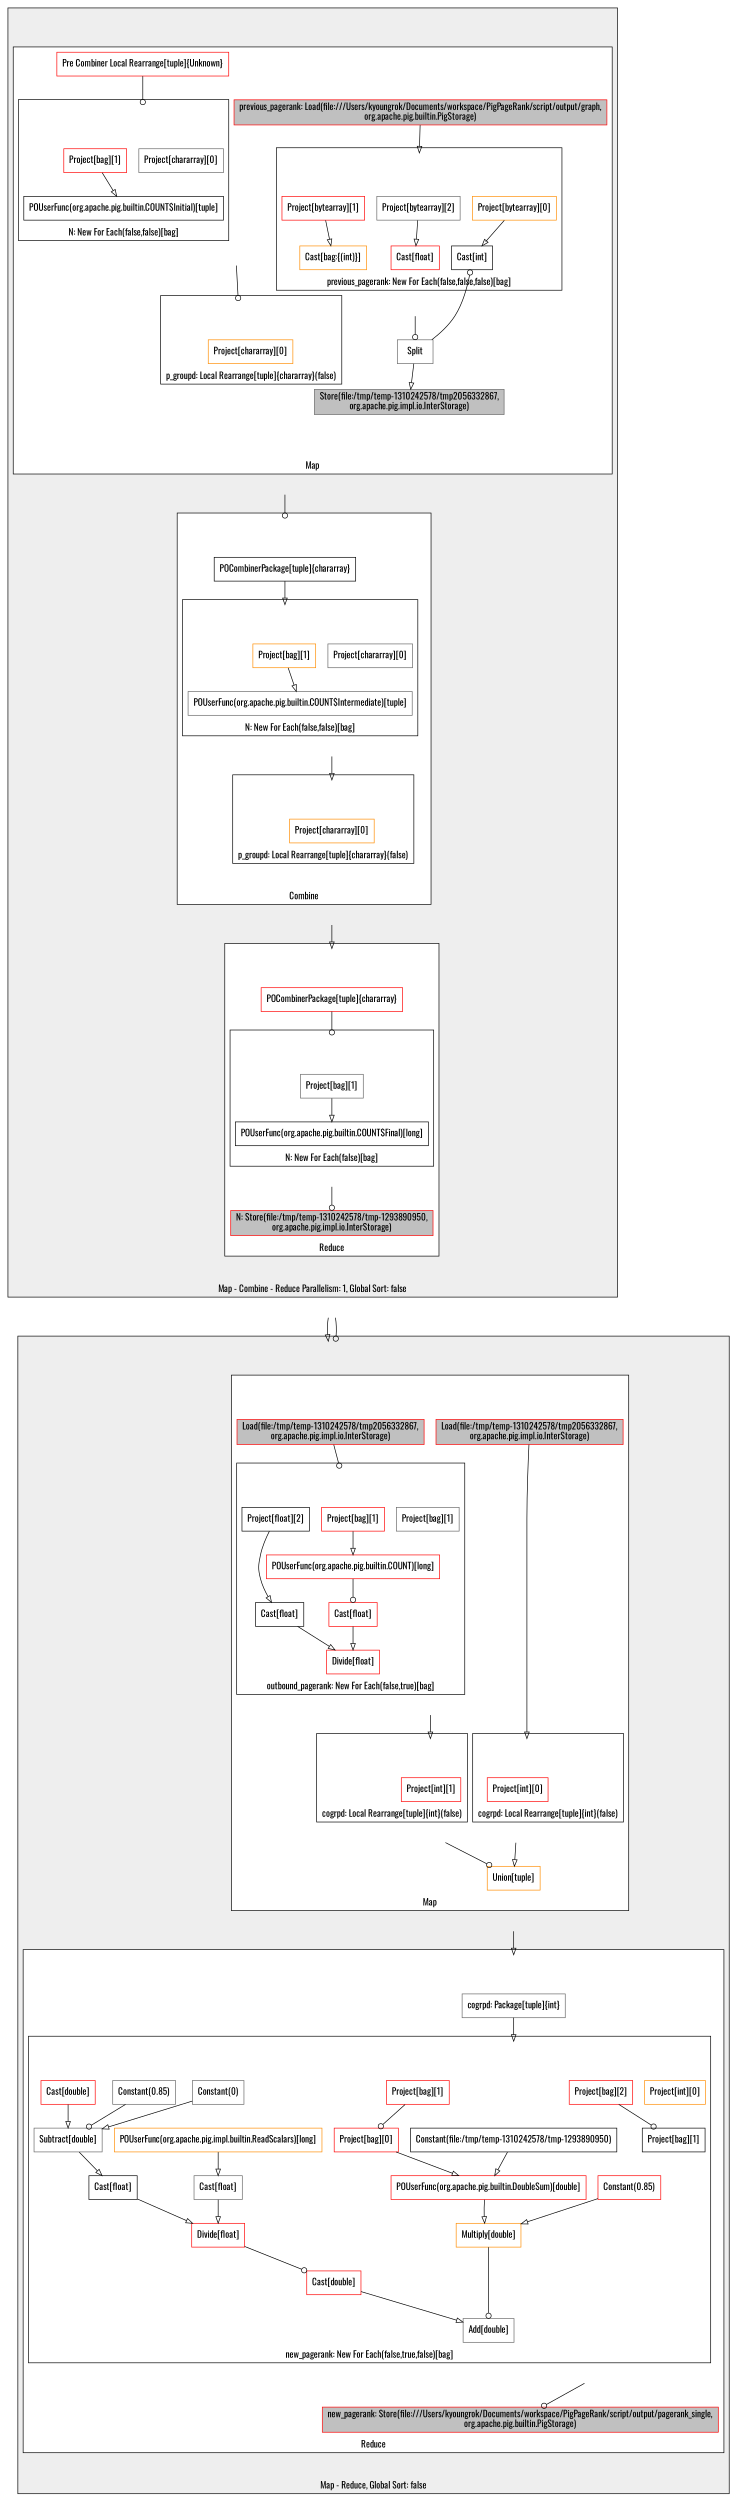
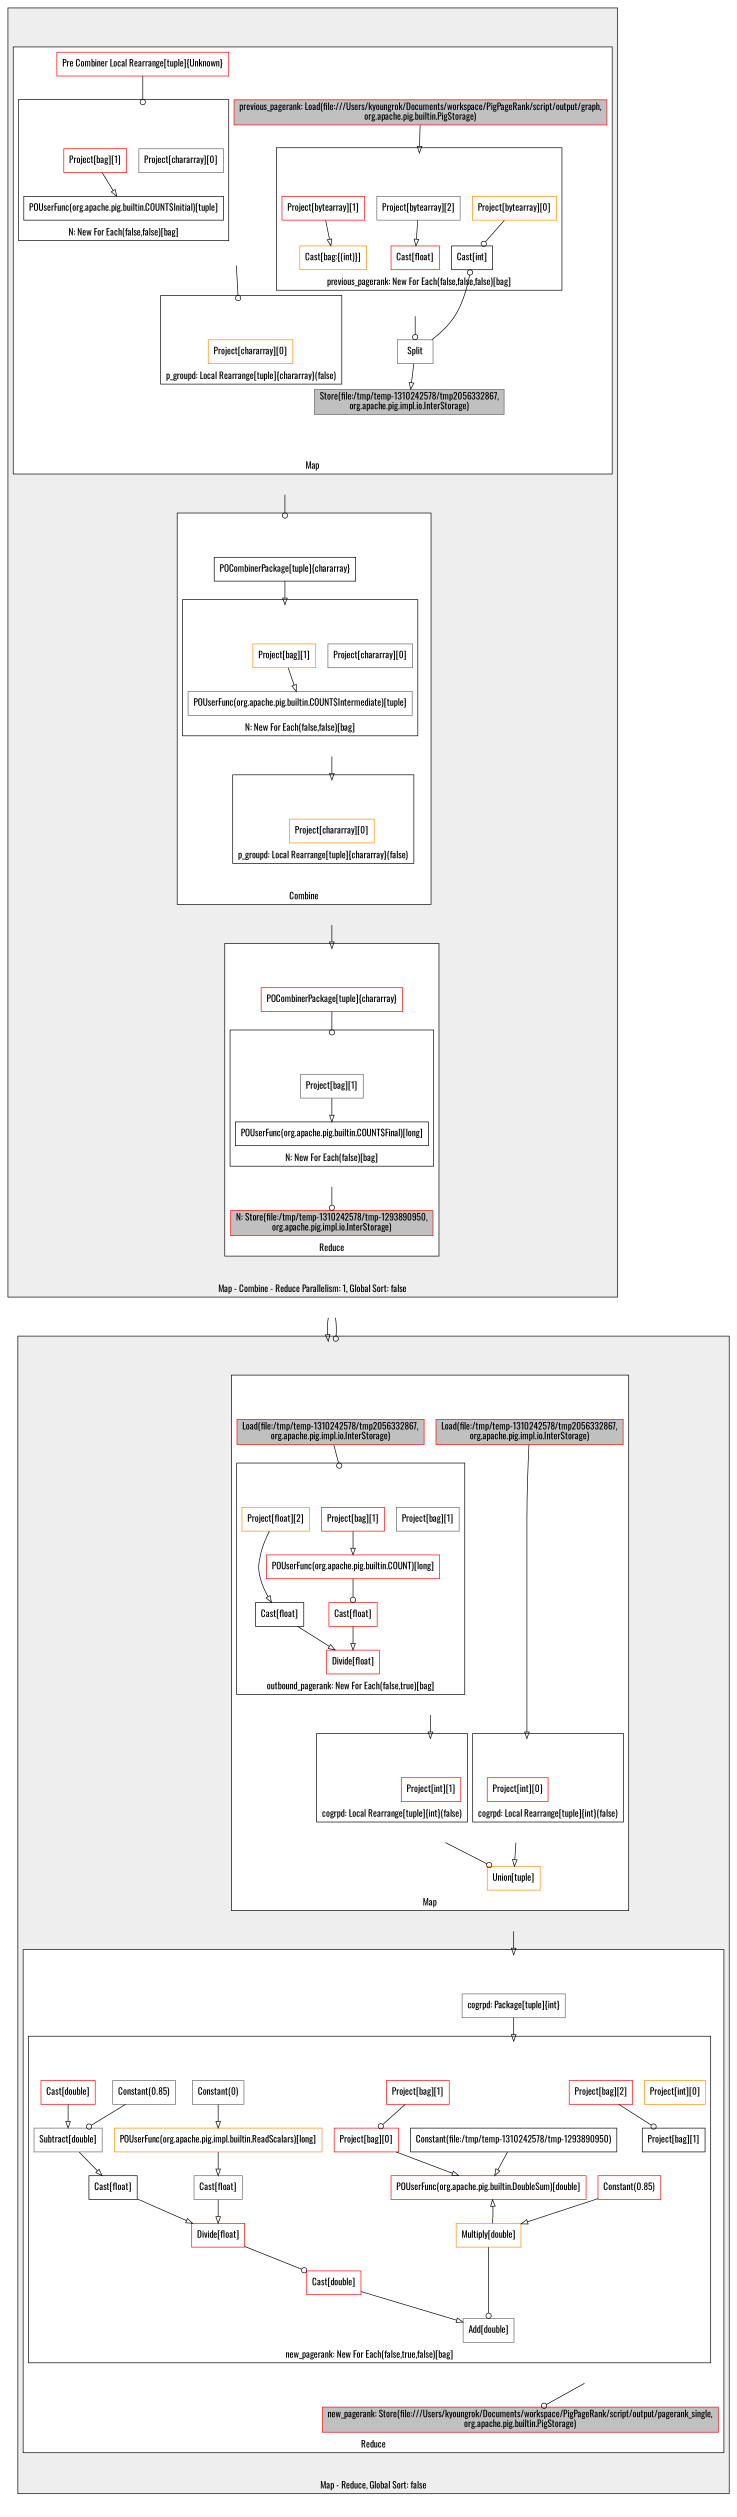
edge "Project[bytearray][0]" -> "Cast[int]": arrowhead onormal -> odot
node "Project[float][2]": color black -> darkorange
edge "Constant(0)" -> "Subtract[double]": now "Constant(0)" -> "POUserFunc(org.apache.pig.impl.builtin.ReadScalars)[long]"
edge "POUserFunc(org.apache.pig.builtin.DoubleSum)[double]" -> "Multiply[double]": reversed
